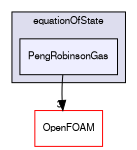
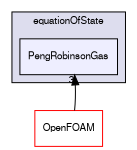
edge "PengRobinsonGas" -> "OpenFOAM": reversed
